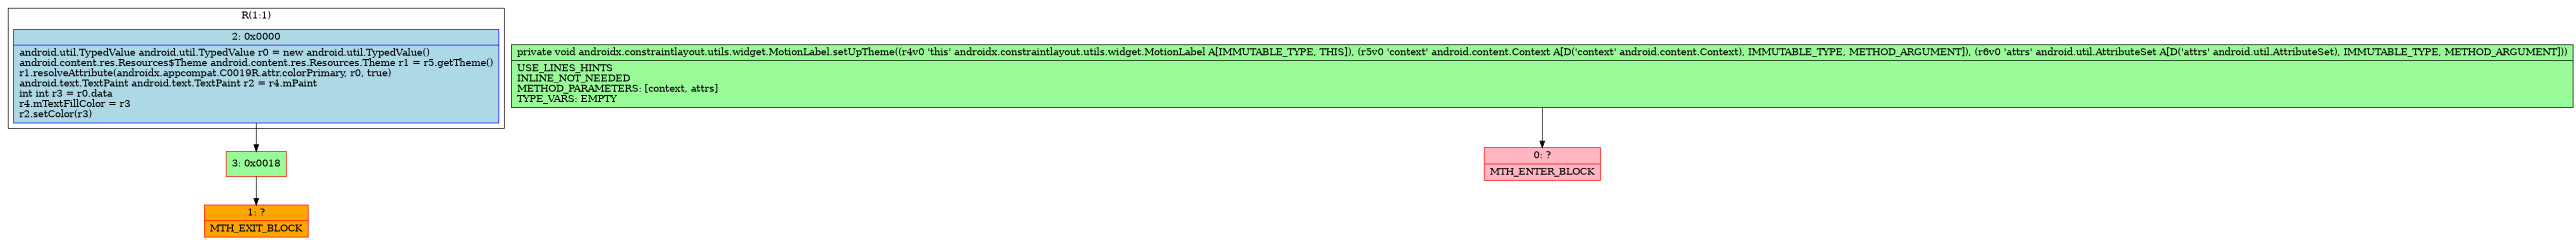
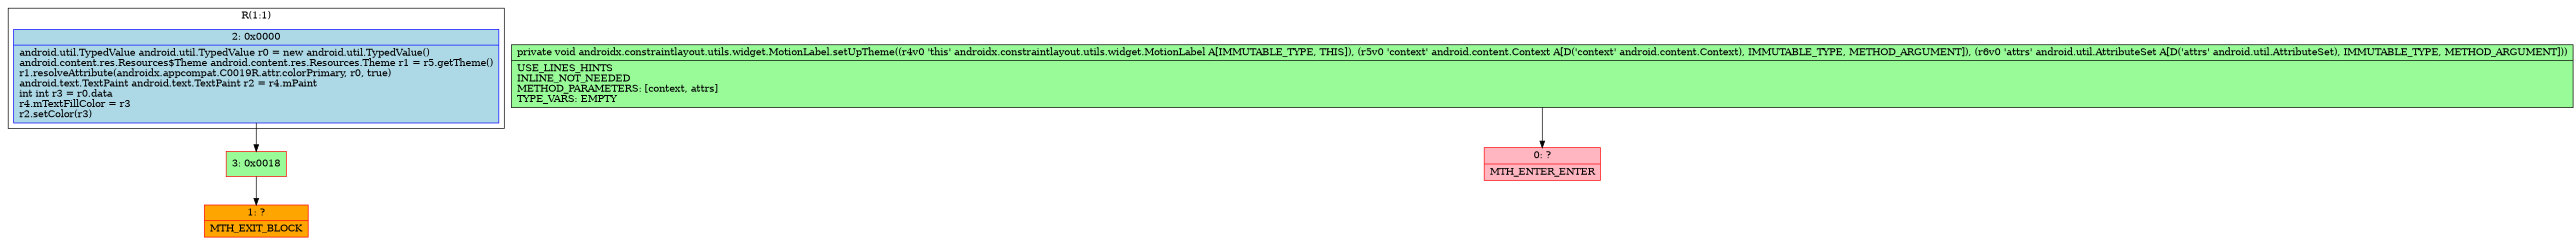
node "0: ?": text "MTH_ENTER_BLOCK" -> "MTH_ENTER_ENTER"
